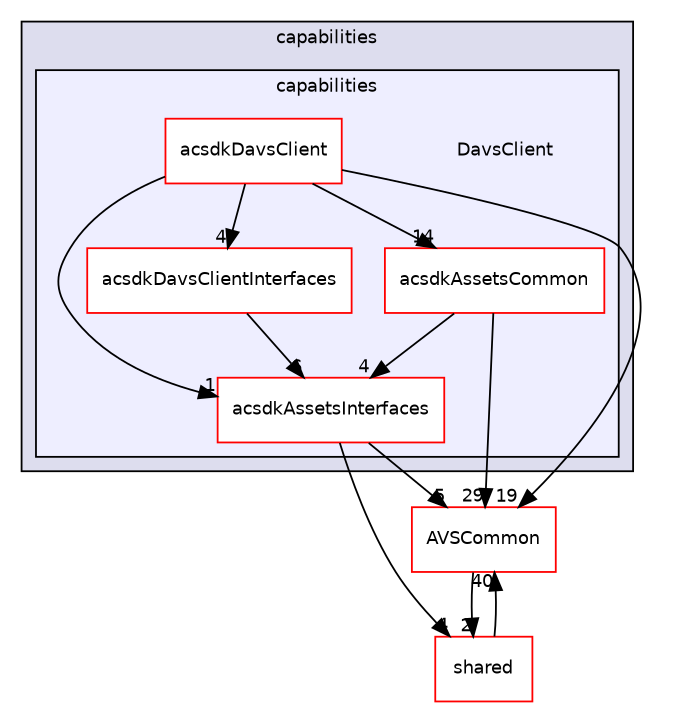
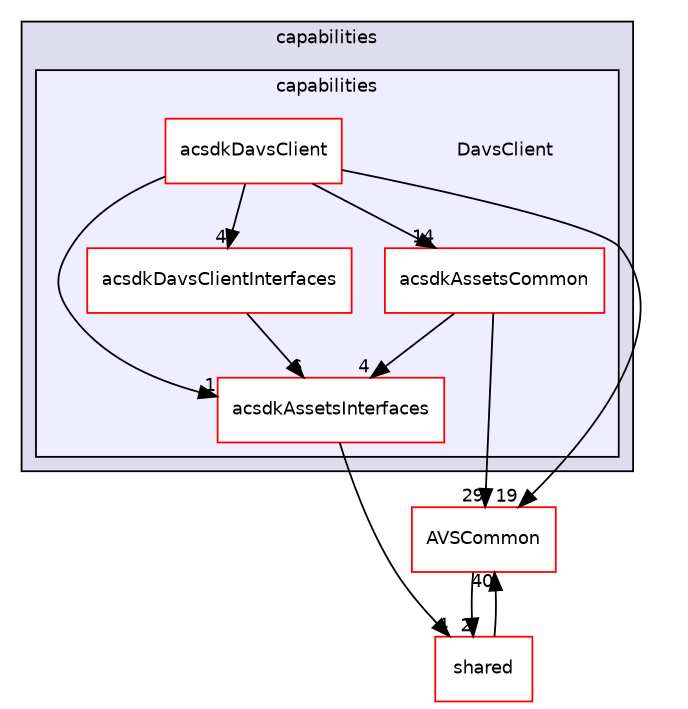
edge "acsdkAssetsInterfaces" -> "AVSCommon": removed
